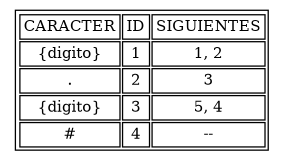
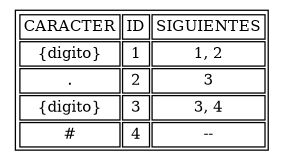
node "CARACTER": text "5, 4" -> "3, 4"
